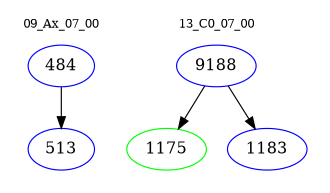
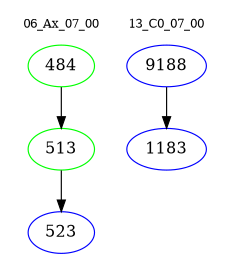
cluster "09_Ax_07_00": label "09_Ax_07_00" -> "06_Ax_07_00"
node "484": color blue -> green
node "513": color blue -> green
node "1175": removed
node "523": added
